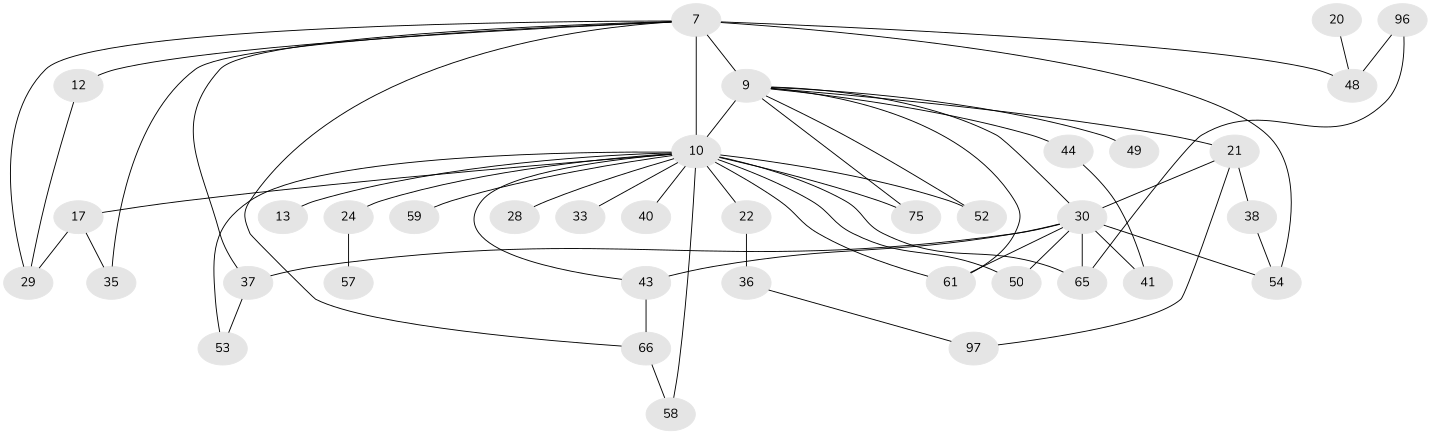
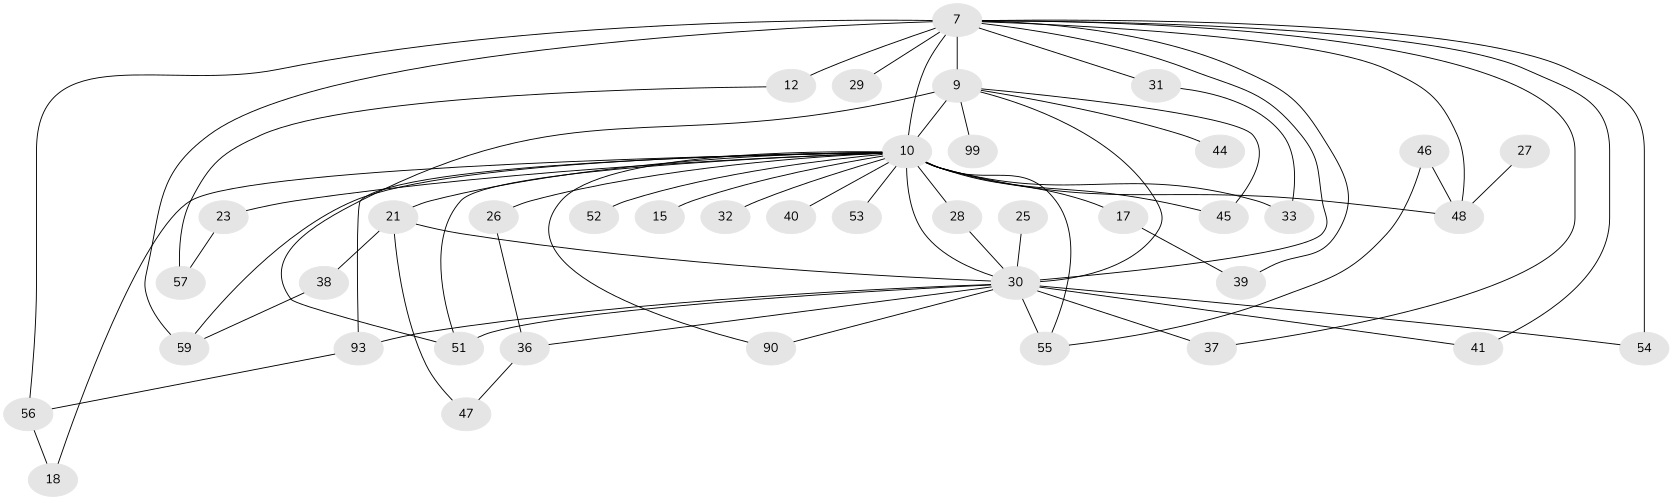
node "20": label "20" -> "27"
node "96": label "96" -> "46"
edge "7" -- "59": added
node "31": added
edge "9" -- "21": now "10" -- "21"
edge "9" -- "52": removed
node "49": label "49" -> "99"
edge "7" -- "30": added
edge "12" -- "29": now "12" -- "57"
edge "10" -- "48": added
edge "44" -- "41": now "7" -- "41"
node "13": label "13" -> "15"
node "24": label "24" -> "23"
node "32": added
node "22": label "22" -> "26"
node "75": label "75" -> "45"
node "25": added
edge "10" -- "30": added
edge "17" -- "29": removed
edge "28" -- "30": added
edge "38" -- "54": now "38" -- "59"
node "35": label "35" -> "39"
node "43": label "43" -> "93"
node "61": label "61" -> "51"
node "50": label "50" -> "90"
node "65": label "65" -> "55"
edge "37" -- "53": removed
edge "30" -- "36": added
node "66": label "66" -> "56"
node "97": label "97" -> "47"
node "58": label "58" -> "18"
